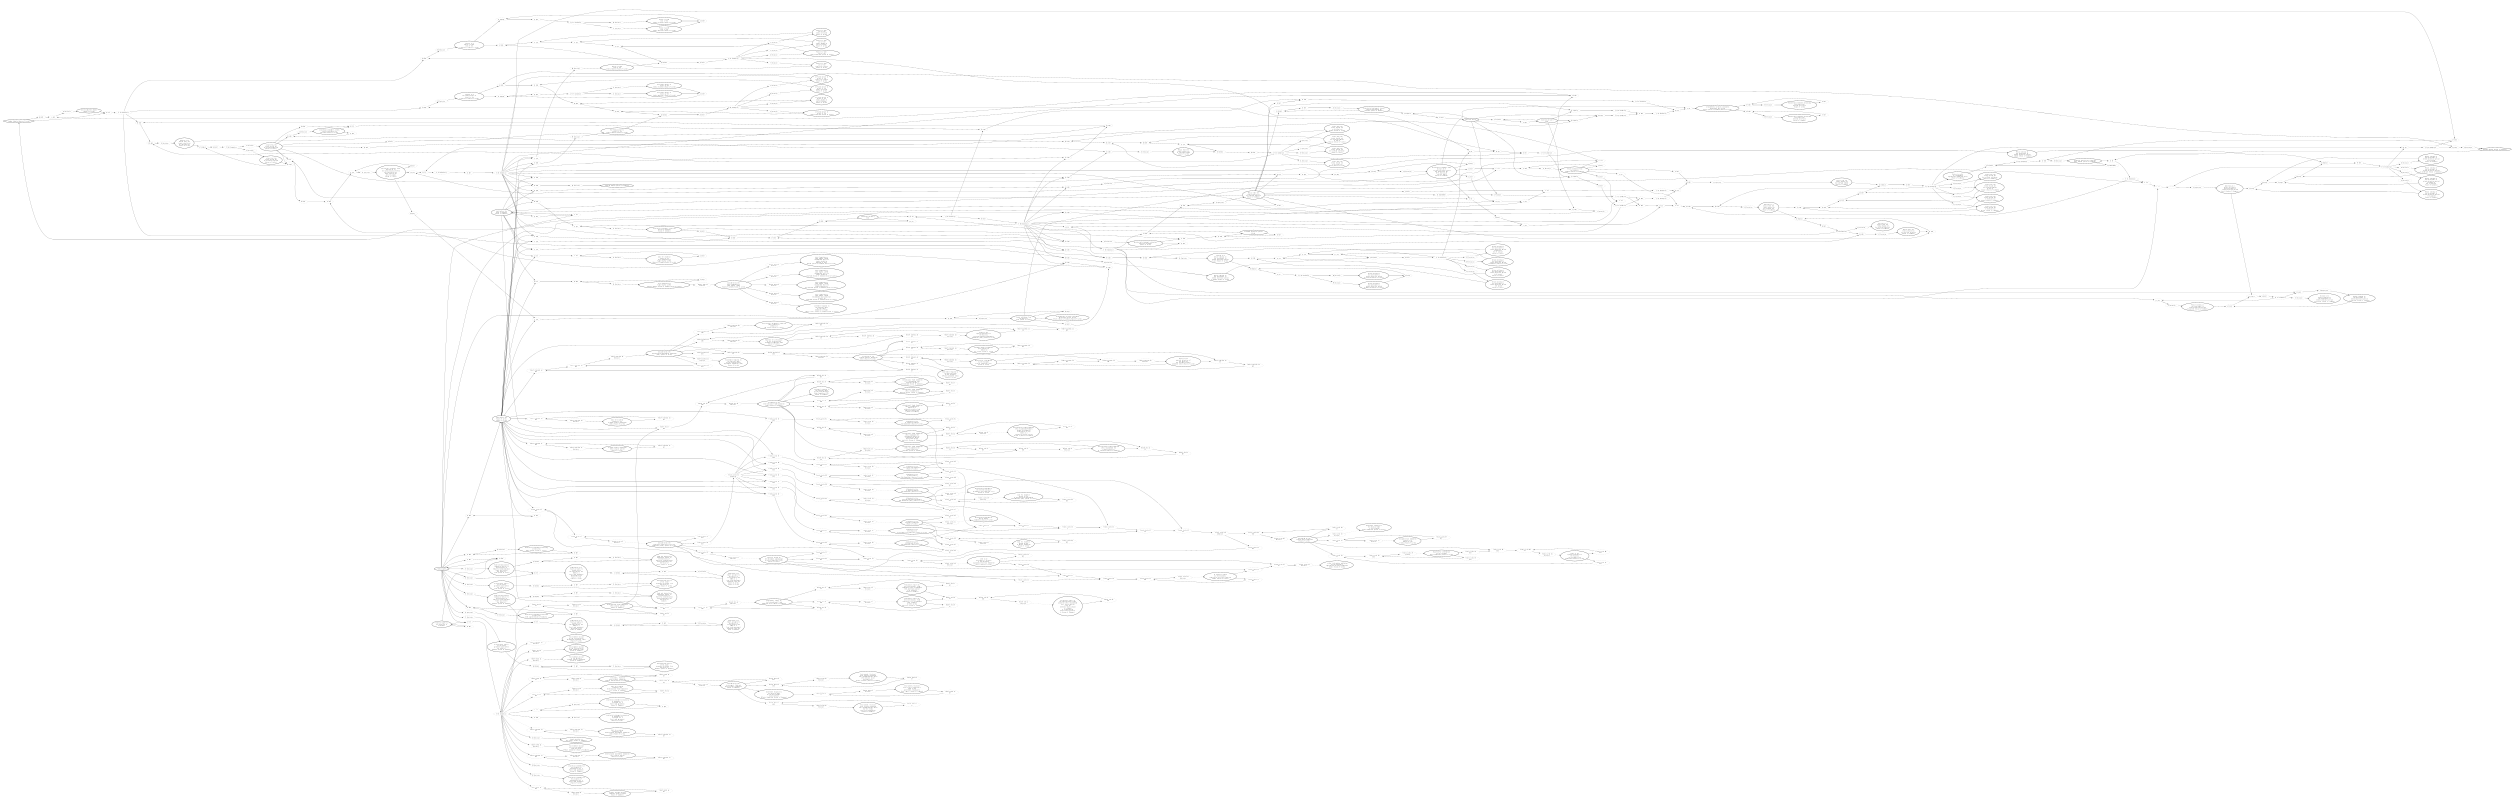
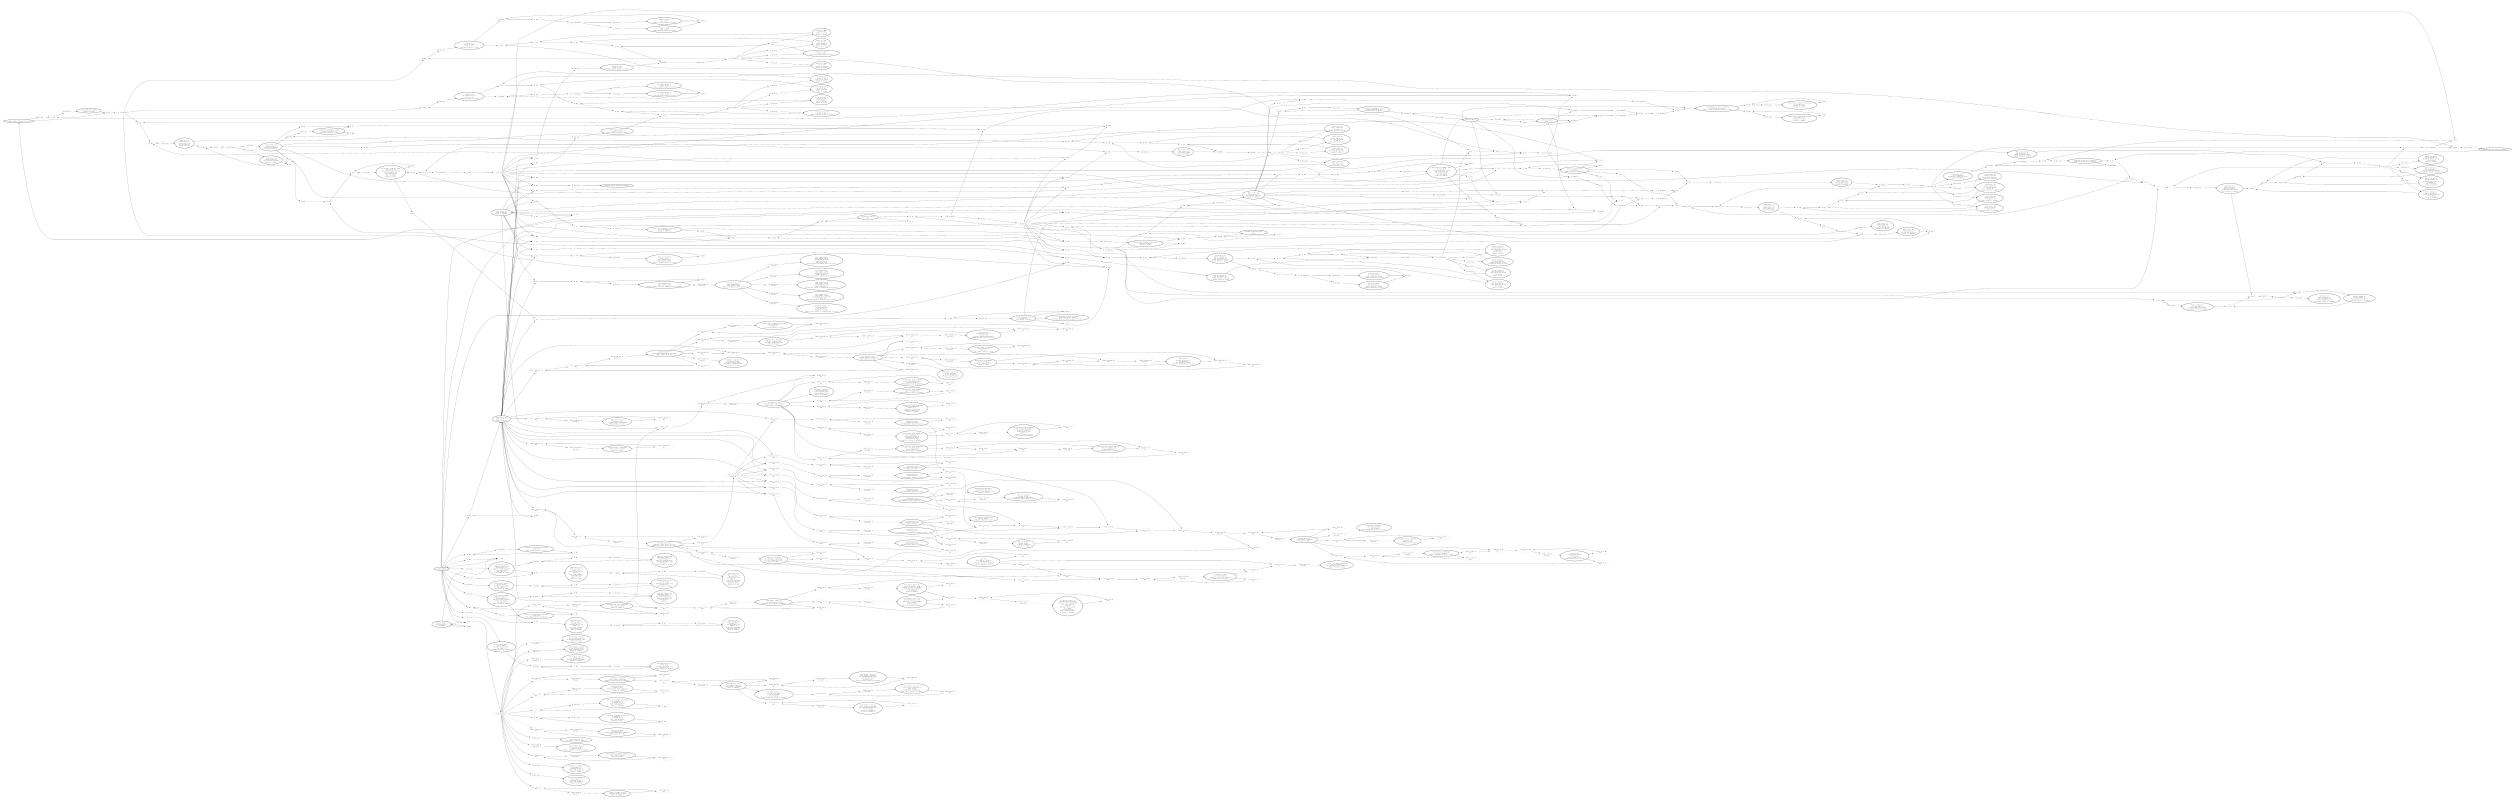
node "CK NOT": added
